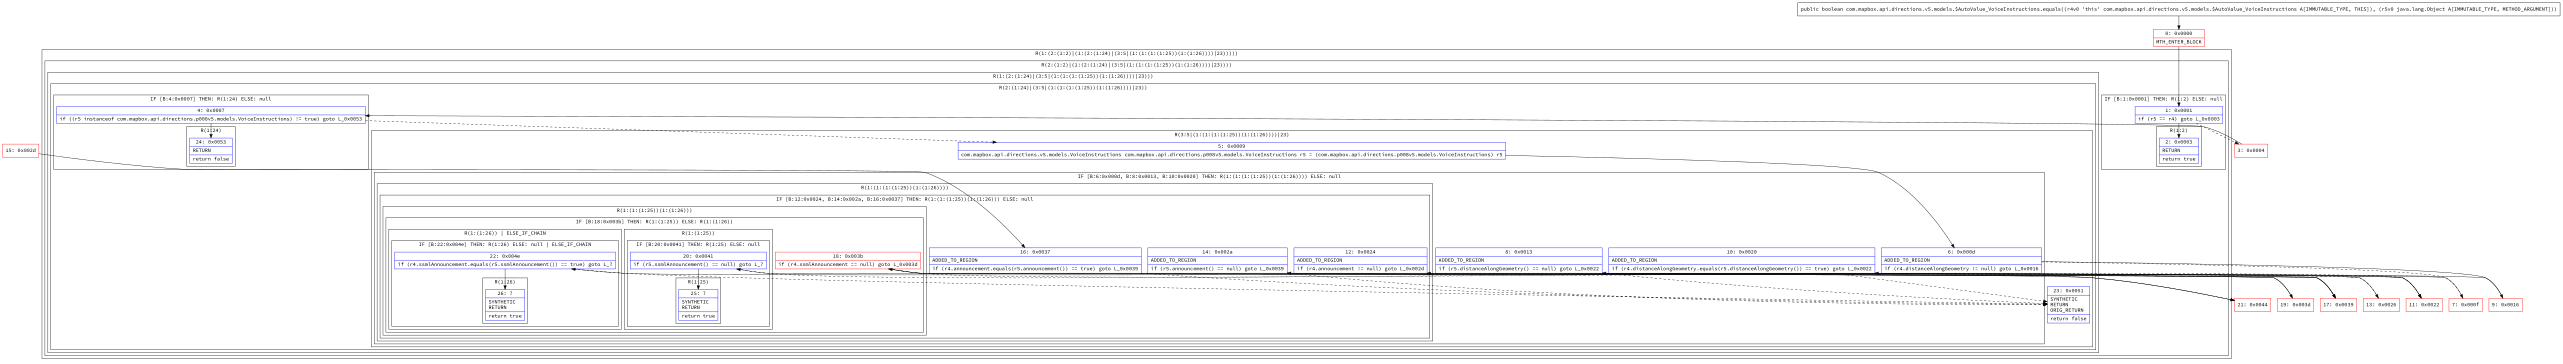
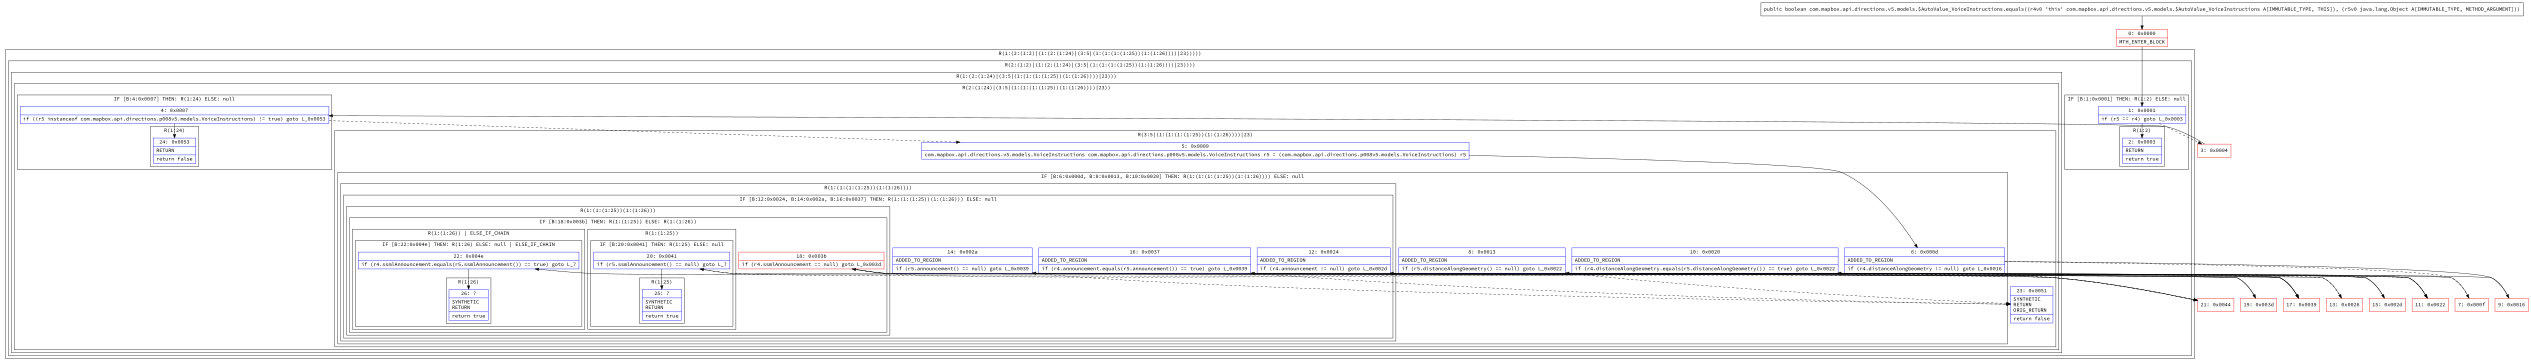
edge "12: 0x0024" -> "15: 0x002d": added
edge "10: 0x0020" -> "23: 0x0051": now "10: 0x0020" -> "21: 0x0044"
edge "22: 0x004e" -> "23: 0x0051": removed
